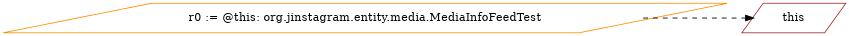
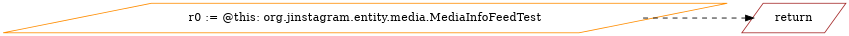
node "this": label "this" -> "return"
